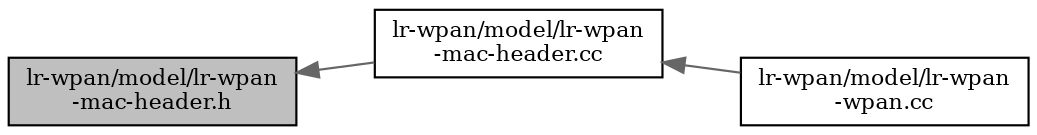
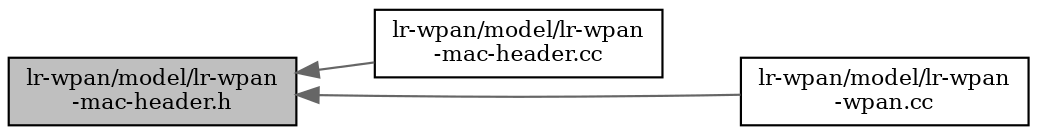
edge "lr-wpan/model/lr-wpan -wpan.cc" -> "lr-wpan/model/lr-wpan -mac-header.cc": now "lr-wpan/model/lr-wpan -wpan.cc" -> "lr-wpan/model/lr-wpan -mac-header.h"
